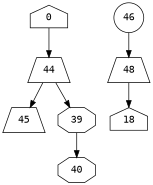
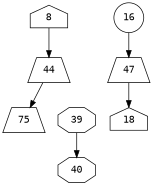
node "0": label "0" -> "8"
node "46": label "46" -> "16"
node "48": label "48" -> "47"
edge "44" -> "39": removed
node "45": label "45" -> "75"
